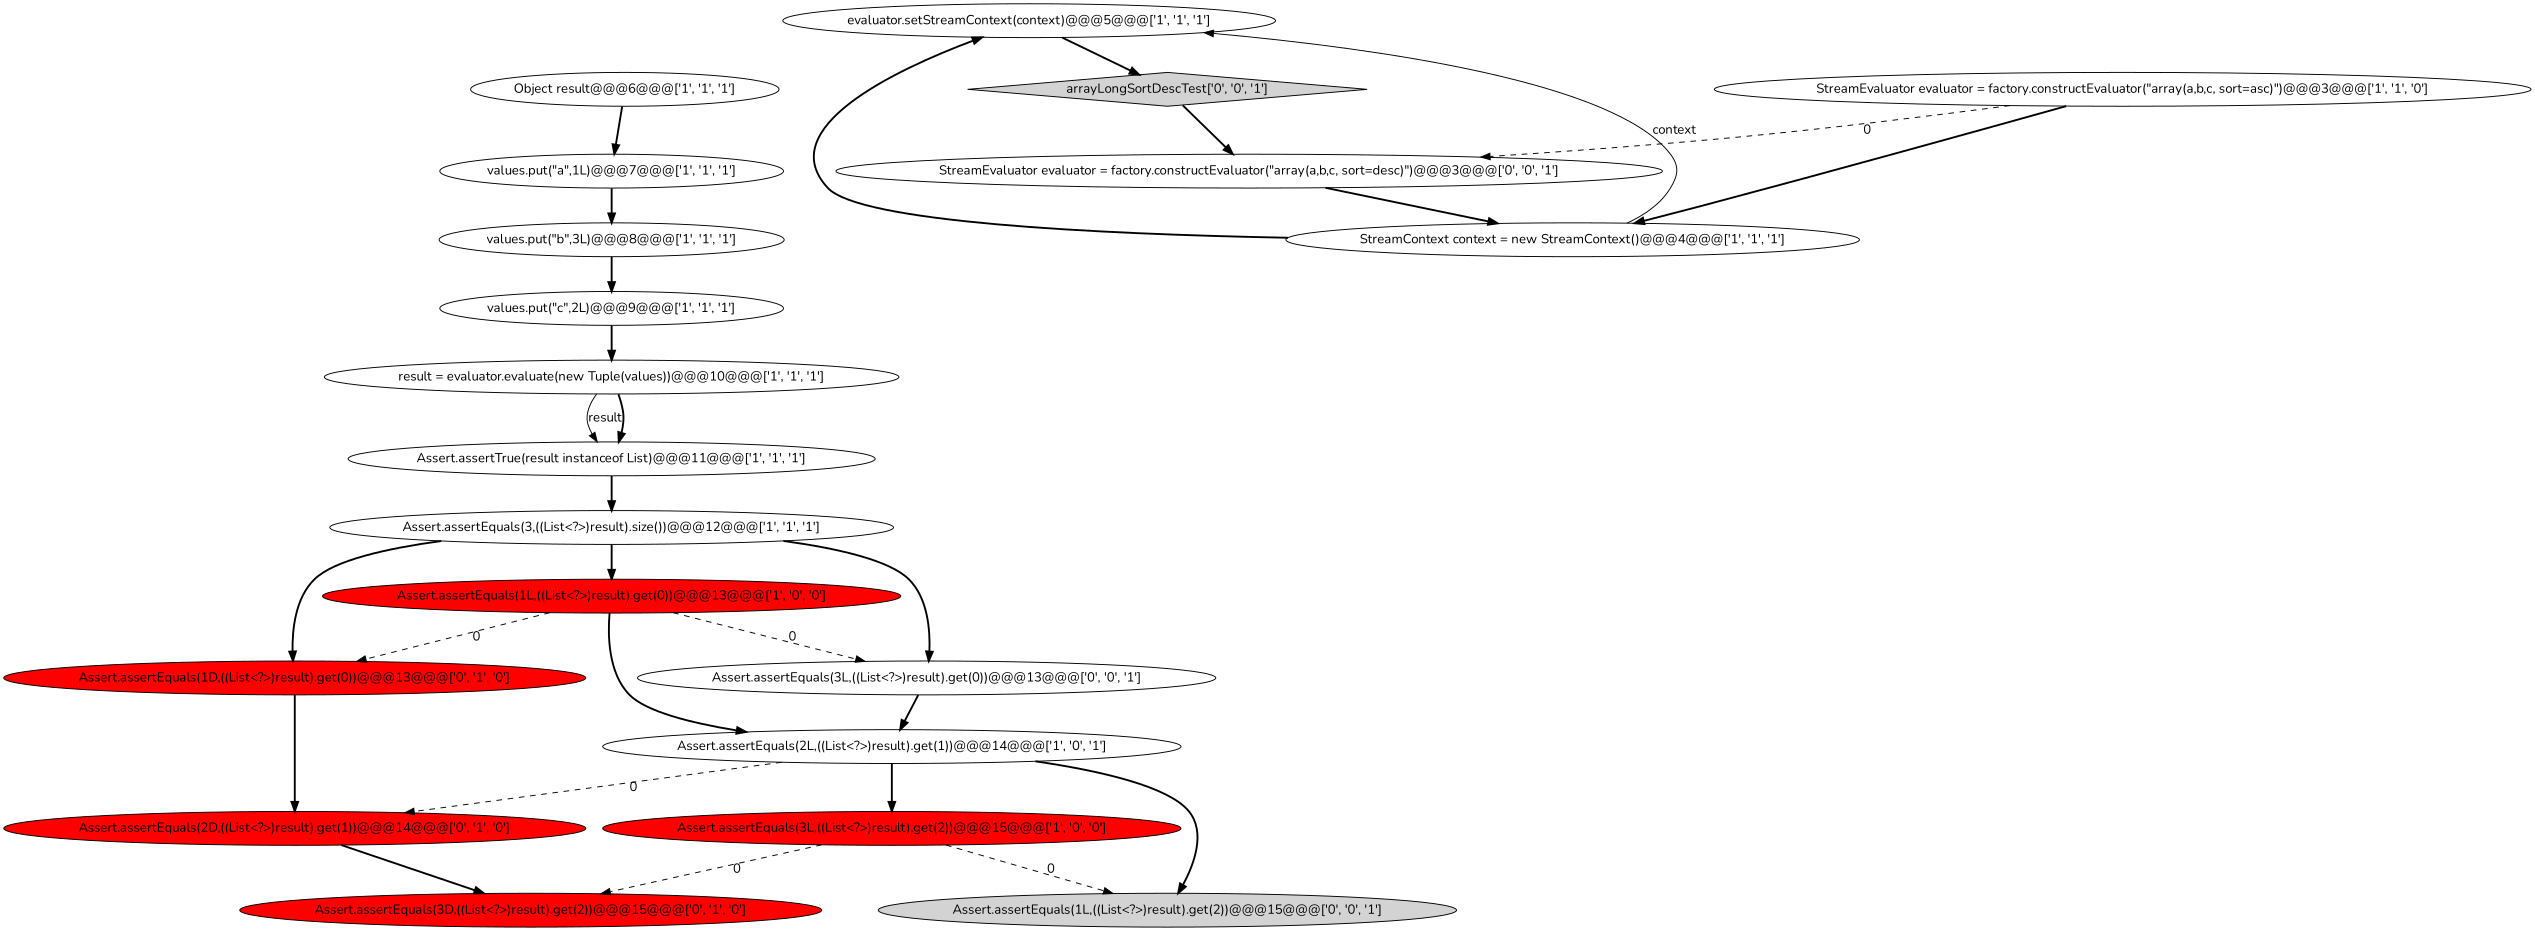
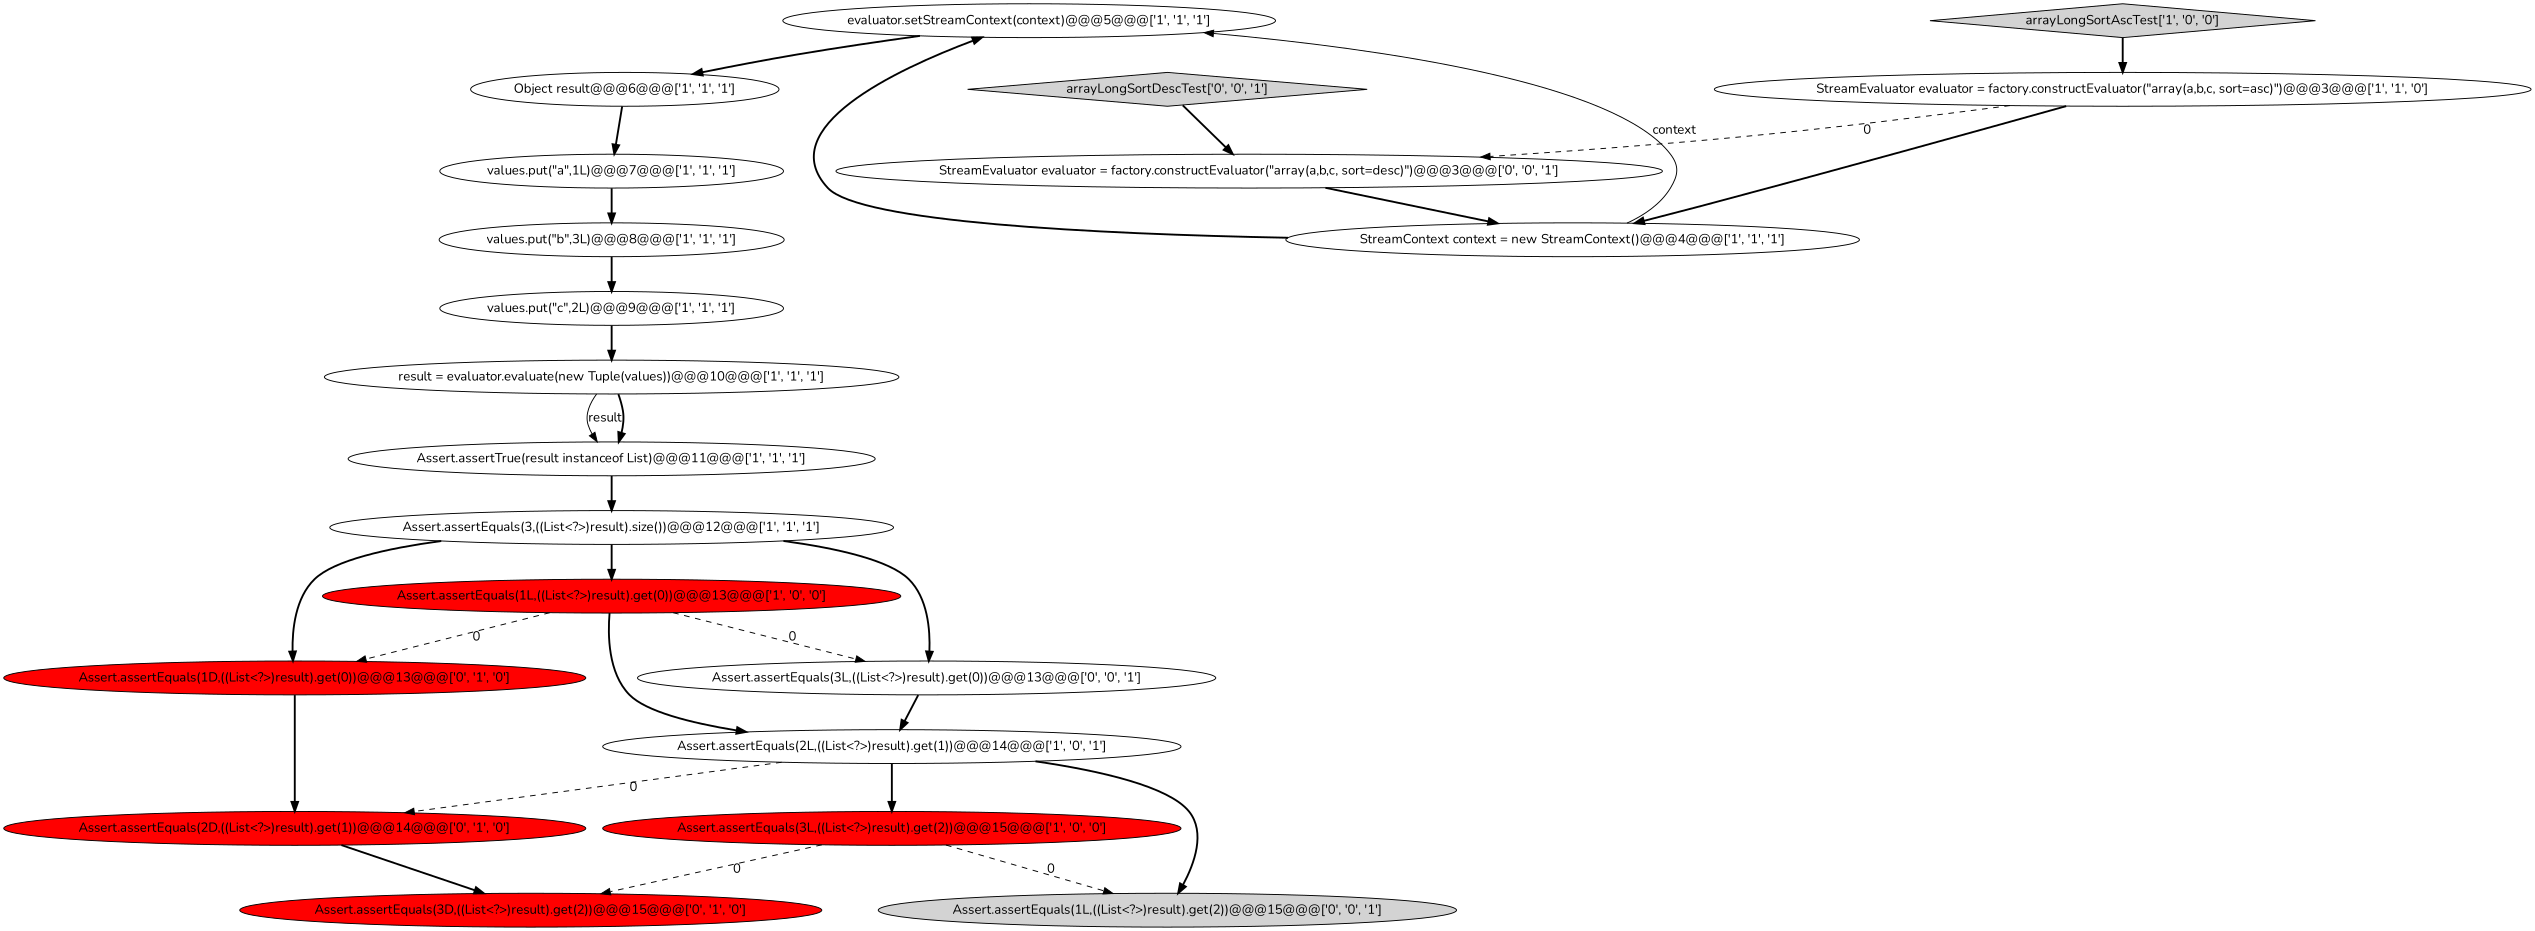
node "arrayLongSortAscTest['1', '0', '0']": added
edge "evaluator.setStreamContext(context)@@@5@@@['1', '1', '1']" -> "arrayLongSortDescTest['0', '0', '1']": now "evaluator.setStreamContext(context)@@@5@@@['1', '1', '1']" -> "Object result@@@6@@@['1', '1', '1']"
